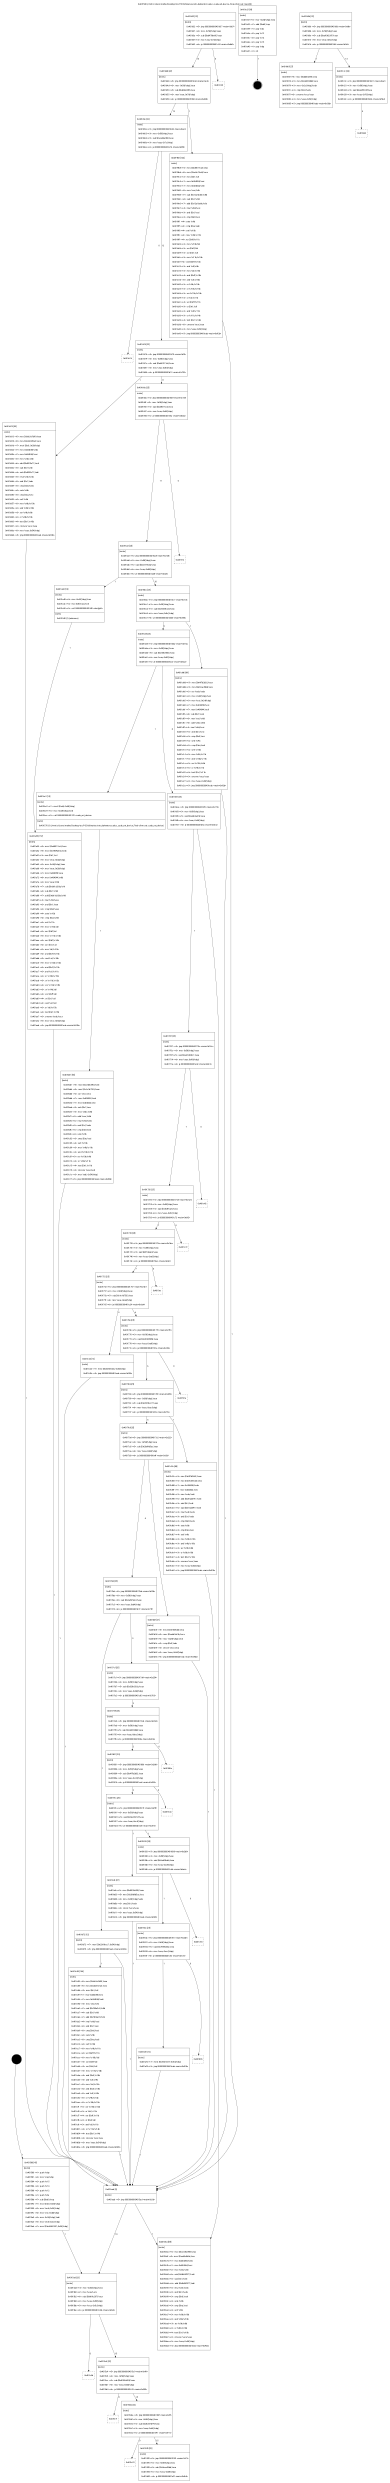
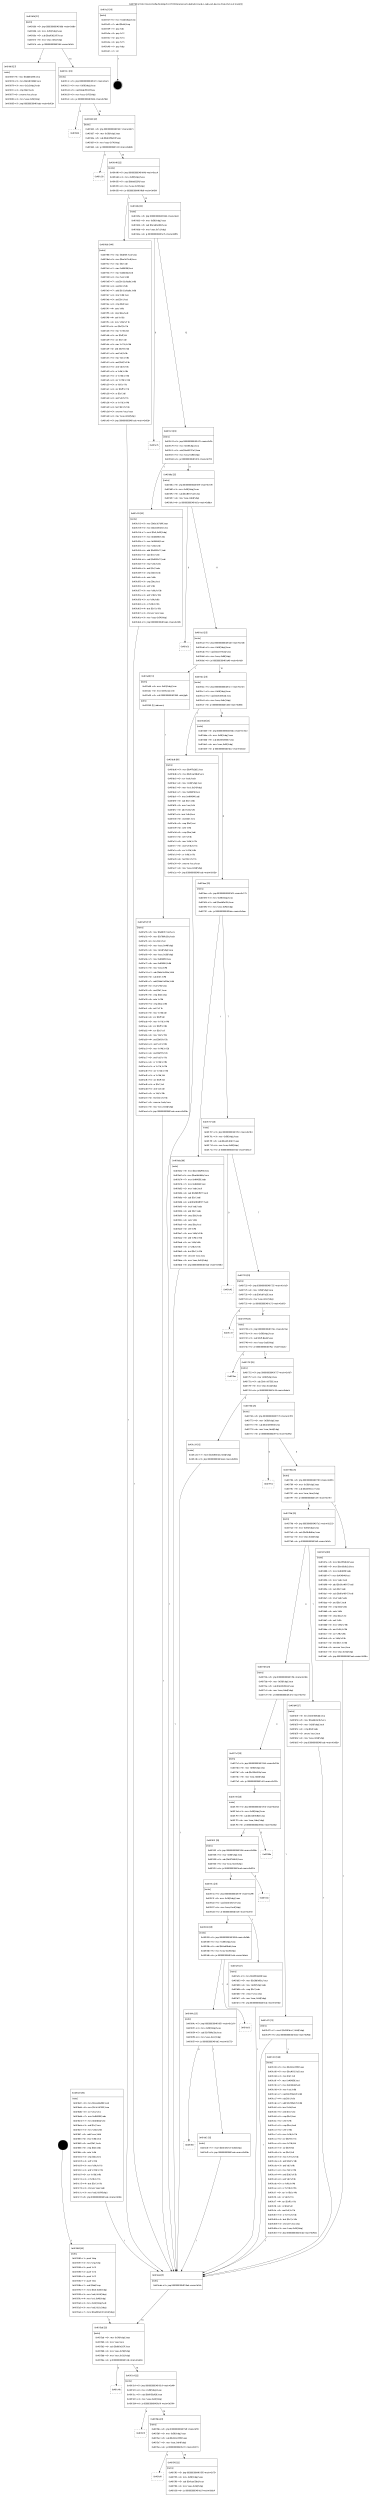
edge "0x40161c [22]" -> "0x401632 [22]": added, label "13"
node "0x401bc2 [15]": removed
edge "0x401eab [5]" -> "0x401b6a [88]": reversed
